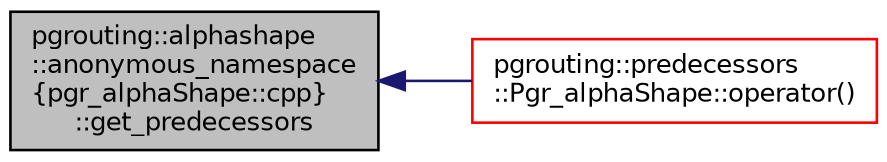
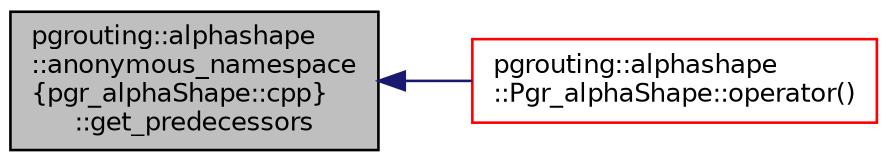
node "pgrouting::predecessors ::Pgr_alphaShape::operator()": label "pgrouting::predecessors ::Pgr_alphaShape::operator()" -> "pgrouting::alphashape ::Pgr_alphaShape::operator()"
